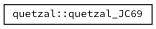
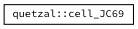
node "quetzal::quetzal_JC69": label "quetzal::quetzal_JC69" -> "quetzal::cell_JC69"
